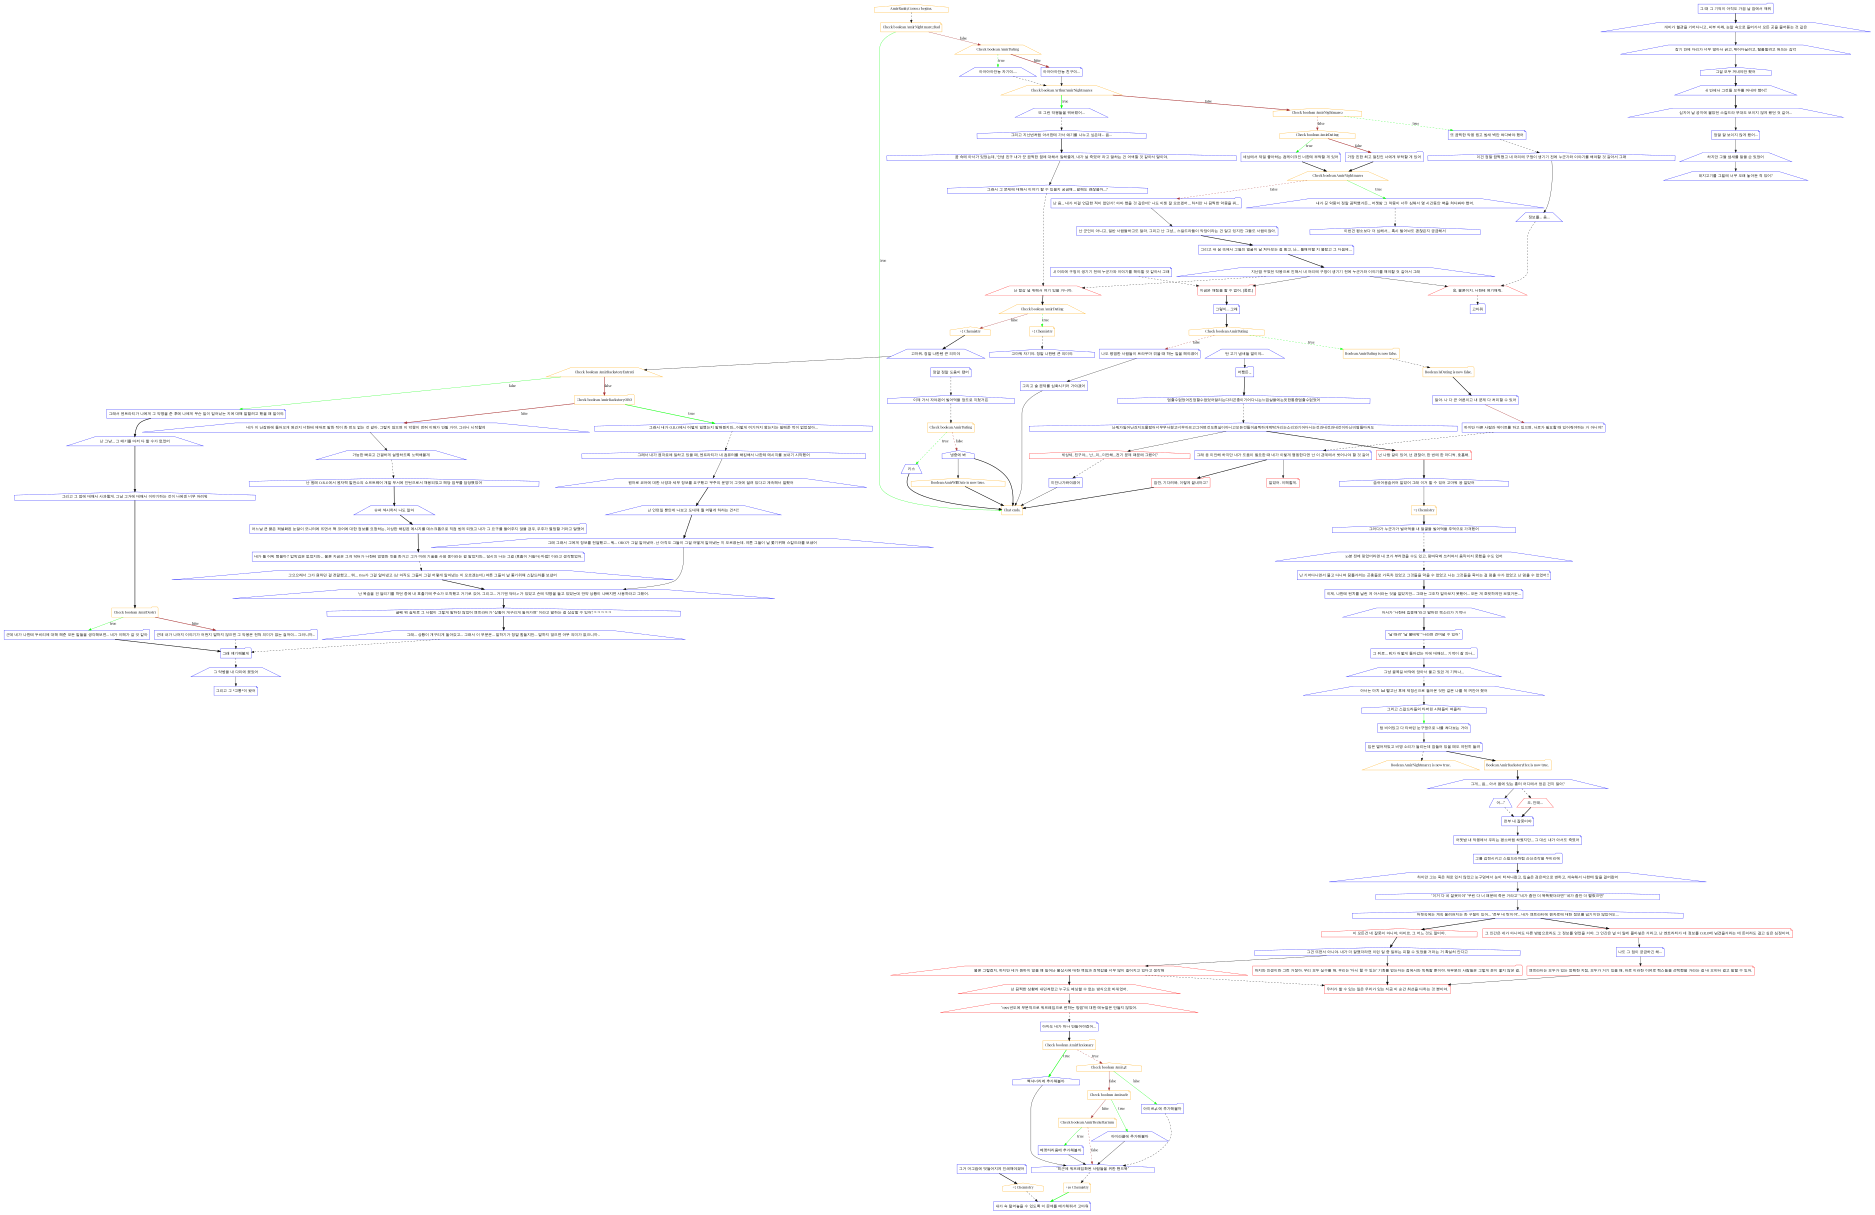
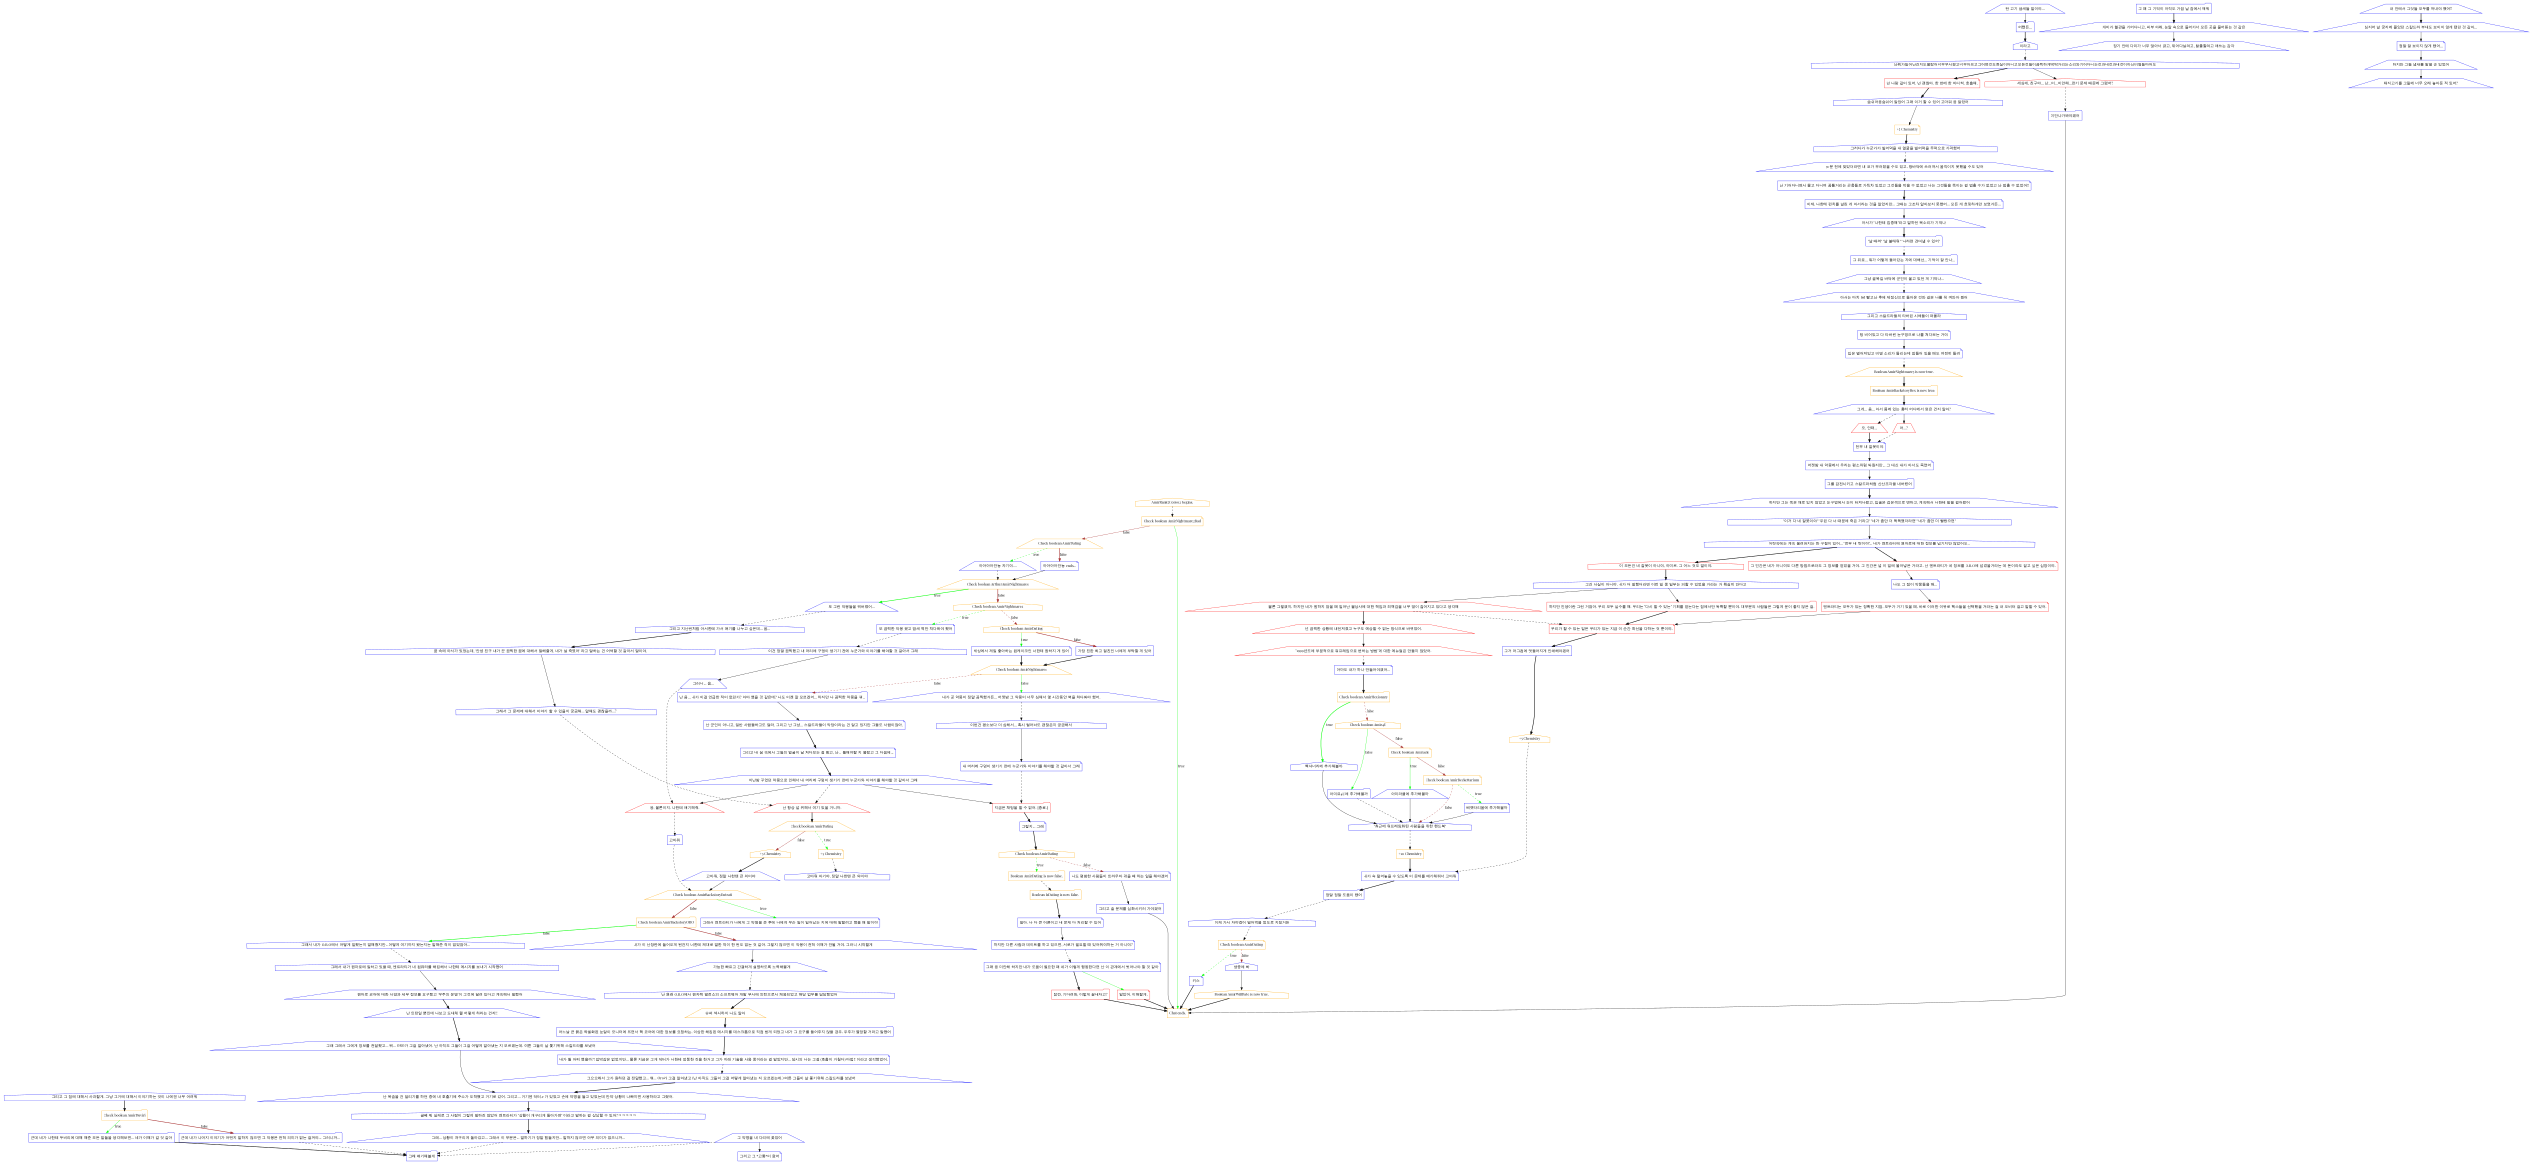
node "아아아아안뇽 친구야...": label "아아아아안뇽 친구야..." -> "아아아아안뇽 ends..."
node "그걸 모두 꺼내야만 했어": removed
node "세상에서 제일 좋아하는 컵케이크인 너한테 부탁할 게 있어": label "세상에서 제일 좋아하는 컵케이크인 너한테 부탁할 게 있어" -> "세상에서 제일 좋아하는 컵케이크인 너한테 원하지 게 있어"
edge "Check boolean AmirNightmare1" -> "내가 꾼 악몽이 정말 끔찍했거든... 어젯밤 그 악몽이 너무 심해서 몇 시간동안 벽을 쳐다봐야 했어.": label "true" -> "false"
node "정보를... 음...": label "정보를... 음..." -> "그러니... 음..."
node "정말 정말 도움이 됐어": shape note -> folder
edge "Check boolean AmirBackstoryEntrati" -> "그래서 엔트라티가 나에게 그 약병을 준 후에 나에게 무슨 일이 일어났는 지에 대해 말할려고 했을 때 말이야": label "false" -> "true"
node "멈출수없었어진정할수없었어달리는다리곤충이기어다니는느낌살을에는듯한통증멈출수없었어": label "멈출수없었어진정할수없었어달리는다리곤충이기어다니는느낌살을에는듯한통증멈출수없었어" -> "이라고"
edge "알아. 나 다 큰 어른이고 내 문제 다 처리할 수 있어" -> "하지만 다른 사람과 데이트를 하고 있으면, 서로가 필요할 때 있어줘야하는 거 아니야?": color brown -> black
edge "Check boolean AmirBackstoryORO" -> "그래서 내가 O.R.O에서 어떻게 일했는지 말해줬지만...어떻게 여기까지 왔는지는 말해준 적이 없었잖아...": label "true" -> "false"
node "난 그냥... 그 얘기를 마저 다 할 수가 없었어": removed
edge "그래 응 미안해 하지만 내가 도움이 필요한 때 네가 이렇게 행동한다면 난 이 관계에서 벗어나야 할 것 같아" -> "알았어. 이해할게.": color black -> green
node "키스": shape trapezium -> note
edge "냉중에 봐" -> "Chat ends.": now "알았어. 이해할게." -> "Chat ends."
node "슈퍼 섹시하지 나도 알아": color blue -> orange
edge "우리가 할 수 있는 일은 우리가 있는 지금 이 순간 최선을 다하는 것 뿐이야." -> "그거 머그컵에 멋들어지게 인쇄해야겠어": added
edge "그래 얘기해볼게" -> "그 약병을 내 다리에 꽂았어": reversed
node "그냥 골목길 바닥에 앉아서 울고 있던 게 기억나...": label "그냥 골목길 바닥에 앉아서 울고 있던 게 기억나..." -> "그냥 골목길 바닥에 군인이 울고 있던 게 기억나..."
edge "그리고 스칼드라들의 타버린 시체들이 떠올라" -> "텅 비어있고 다 타버린 눈구멍으로 나를 쳐다보는 거야": color green -> black
edge "이번건 평소보다 더 심해서... 혹시 털어놔도 괜찮은지 궁금해서" -> "내 머리에 구멍이 생기기 전에 누군가와 이야기를 해야할 것 같아서 그래": added
edge "입은 벌어져있고 비명 소리가 들리는데 잠들어 있을 때도 여전히 들려" -> "Boolean AmirBackstoryHex is now true.": now "Boolean AmirNightmare3 is now true." -> "Boolean AmirBackstoryHex is now true."
node "어...?": color blue -> red
node "그를 감전시키고 스칼드라처럼 산산조각을 두비리에": label "그를 감전시키고 스칼드라처럼 산산조각을 두비리에" -> "그를 감전시키고 스칼드라처럼 산산조각을 내버렸어"
edge "고마워" -> "Check boolean AmirBackstoryEntrati": added
edge "내가 속 털어놓을 수 있도록 이 문제를 얘기해줘서 고마워" -> "정말 정말 도움이 됐어": added
node "그건 뜨면서 아니야. 내가 더 잘했더라면 이런 일 중 일부는 피할 수 있었을 거라는 거 확실히 안다고": label "그건 뜨면서 아니야. 내가 더 잘했더라면 이런 일 중 일부는 피할 수 있었을 거라는 거 확실히 안다고" -> "그건 사실이 아니야. 내가 더 잘했더라면 이런 일 중 일부는 피할 수 있었을 거라는 거 확실히 안다고"
node "나도 그 점이 궁금하긴 해...": label "나도 그 점이 궁금하긴 해..." -> "나도 그 점이 악몽들을 해..."
edge "Check boolean AmirHexionary" -> "Check boolean Amir4U": label "true" -> "false"
edge "Check boolean AmirBeckettarium" -> "베켓타리움에 추가해볼까": style solid -> dashed
node "그거 머그컵에 멋들어지게 인쇄해야겠어": shape note -> folder
edge "+10 Chemistry" -> "내가 속 털어놓을 수 있도록 이 문제를 얘기해줘서 고마워": color green -> black
